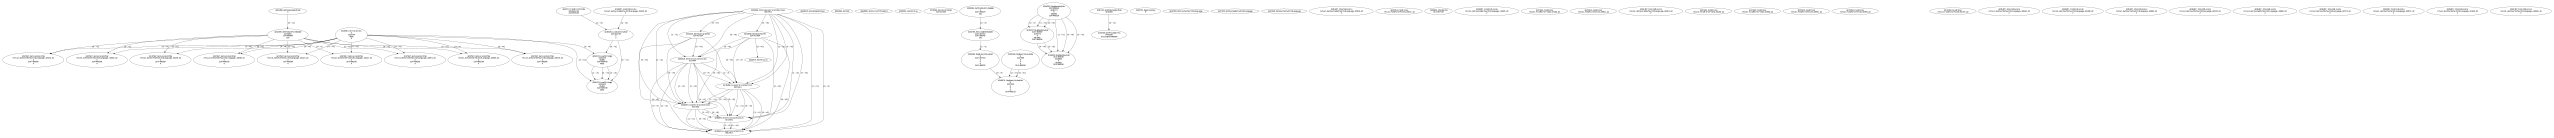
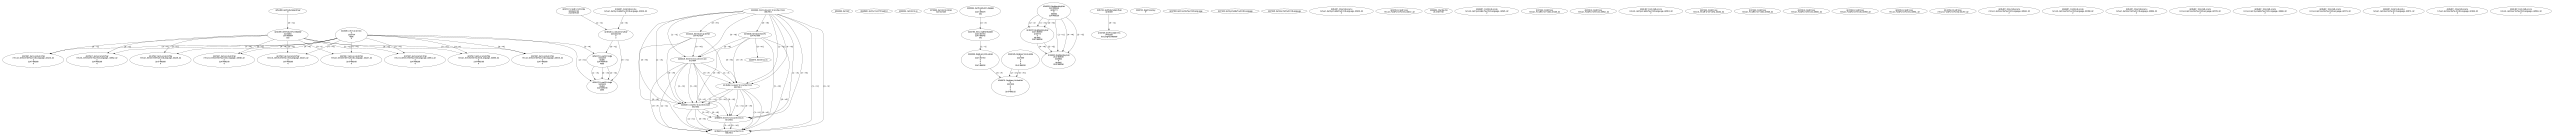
node "6844540.GetCommandLineW": removed
node "4247263.FindClose retval_FindFirstFileW_33061_32": added
